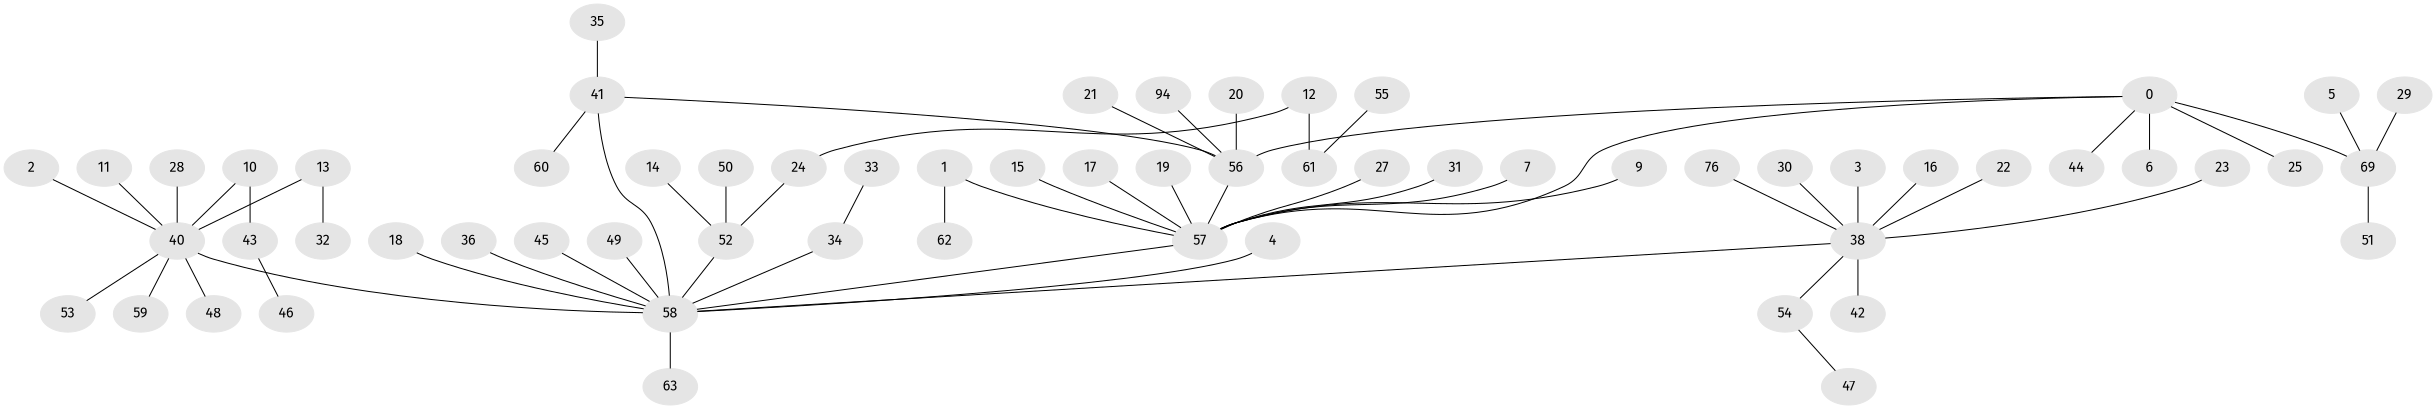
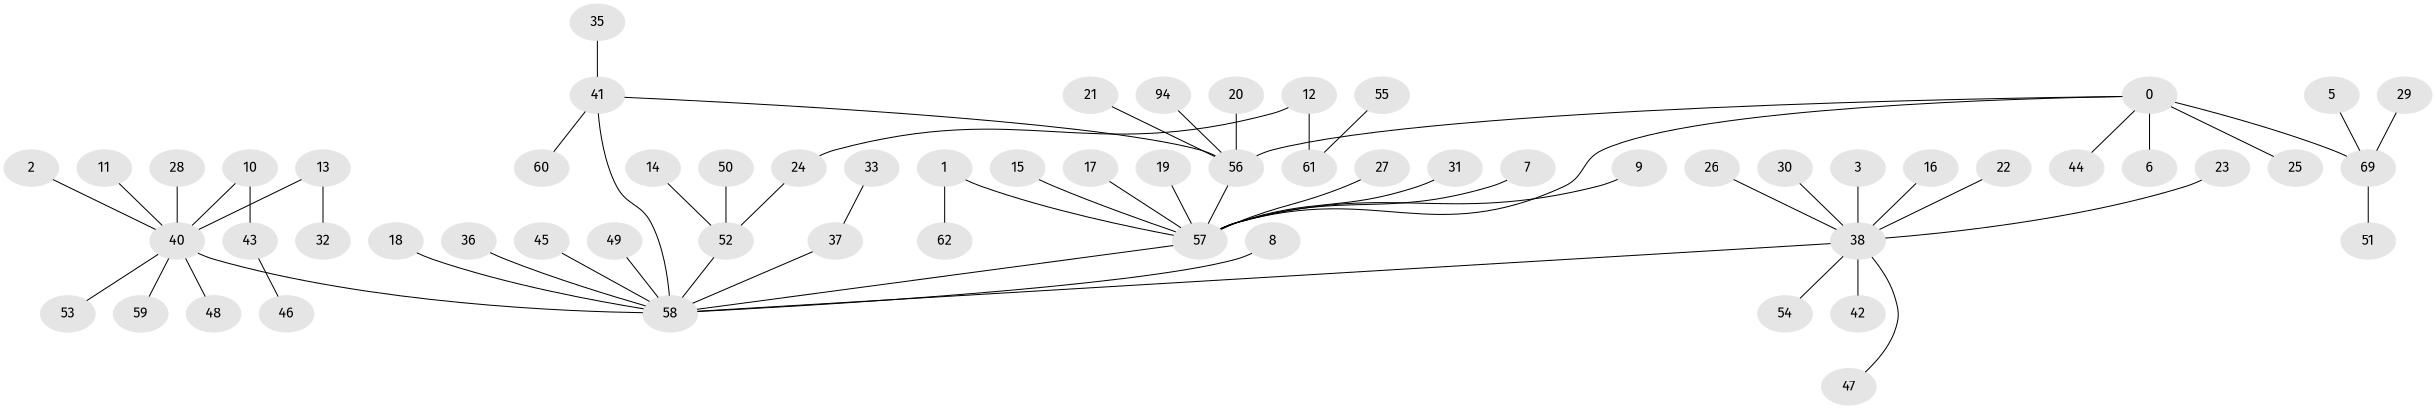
node "76": label "76" -> "26"
node "34": label "34" -> "37"
node "4": label "4" -> "8"
edge "54" -- "47": now "38" -- "47"
node "63": removed
